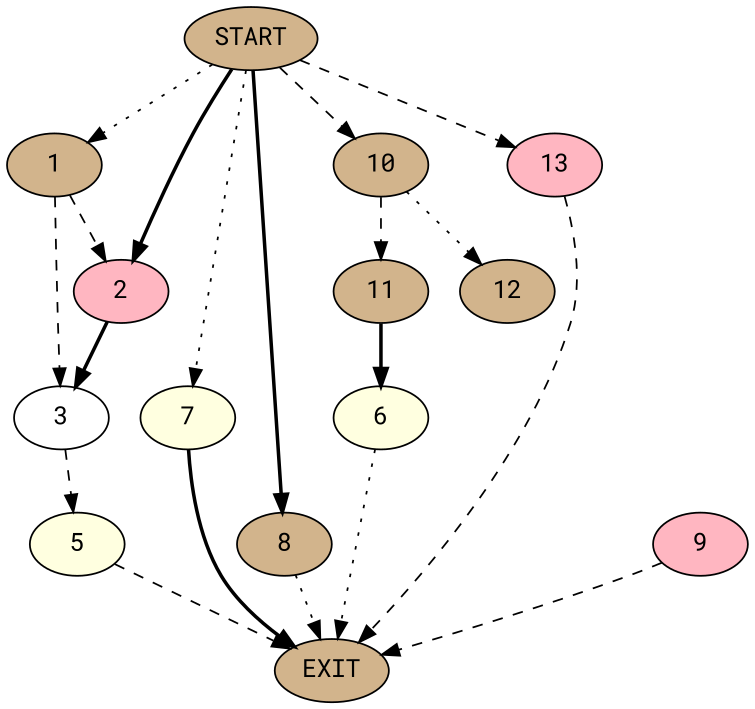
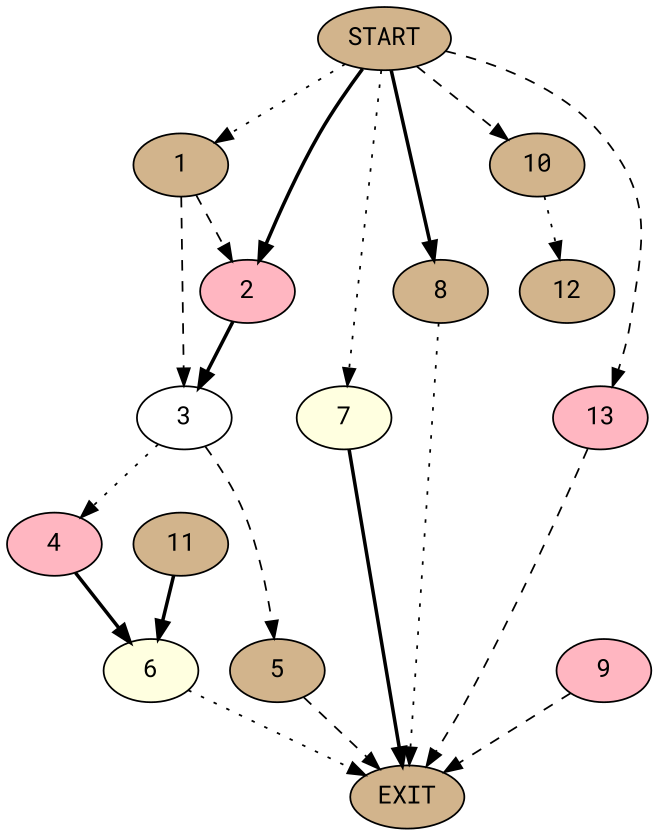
edge "10" -> "11": removed
node "4": added
node "5": fillcolor lightyellow -> tan
